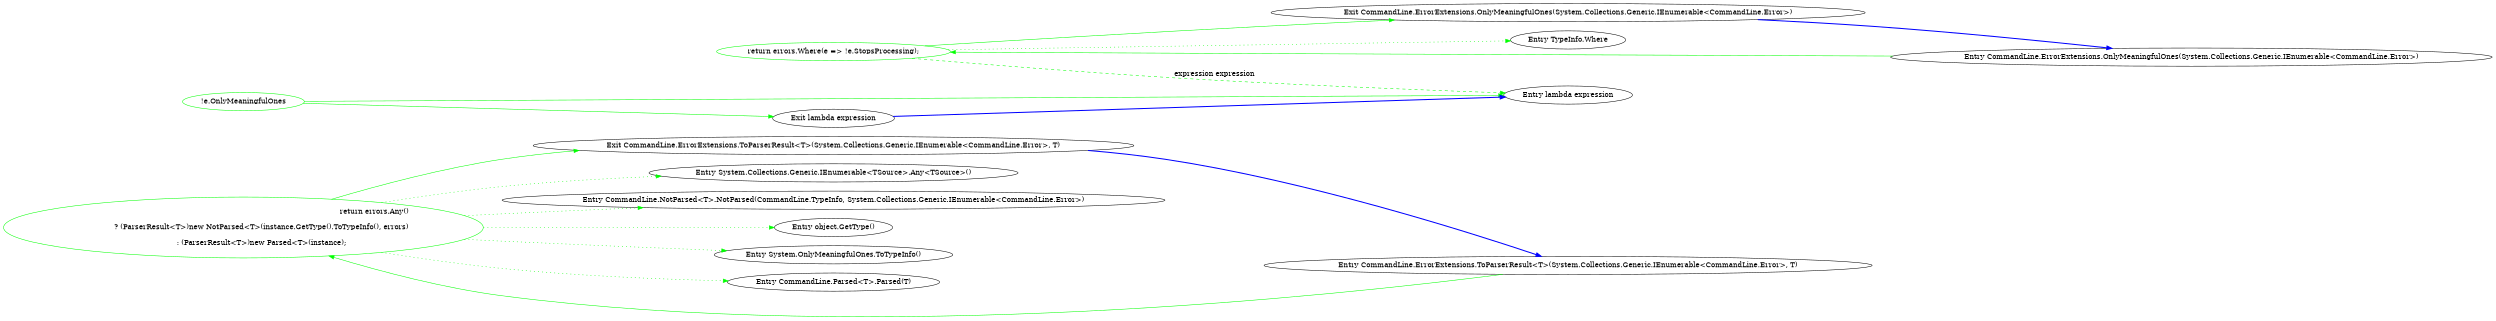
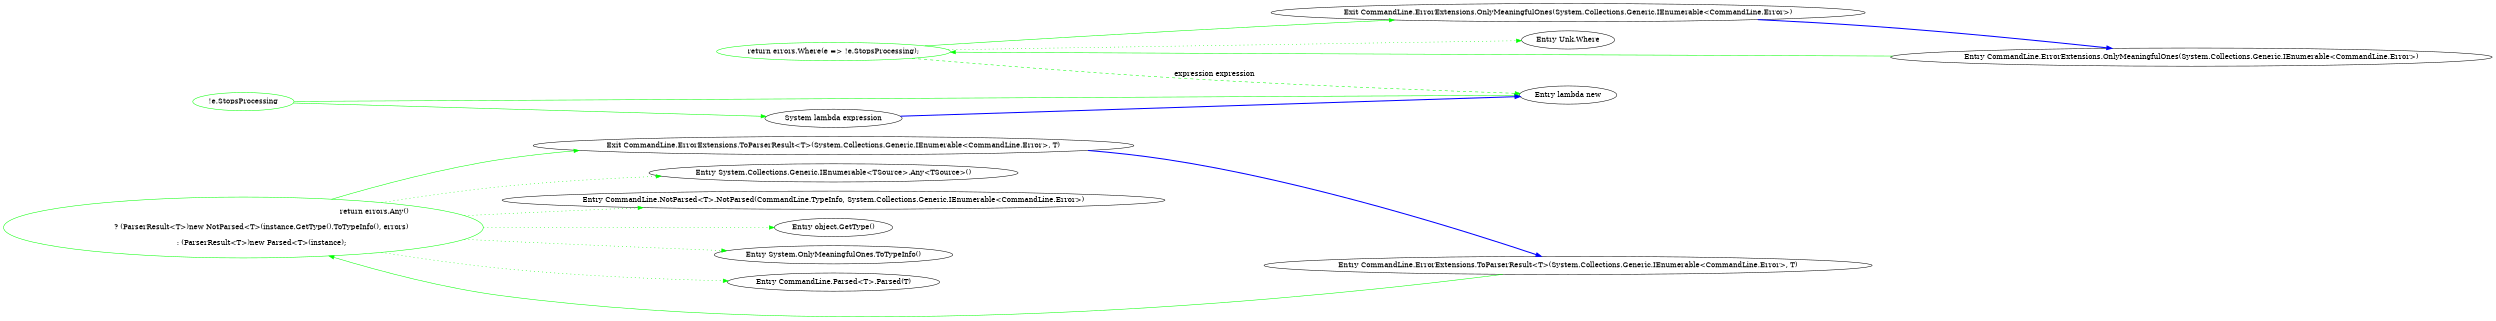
node "Entry TypeInfo.Where": label "Entry TypeInfo.Where" -> "Entry Unk.Where"
node "Entry lambda expression": label "Entry lambda expression" -> "Entry lambda new"
node "!e.OnlyMeaningfulOnes": label "!e.OnlyMeaningfulOnes" -> "!e.StopsProcessing"
node "Exit lambda expression": label "Exit lambda expression" -> "System lambda expression"
